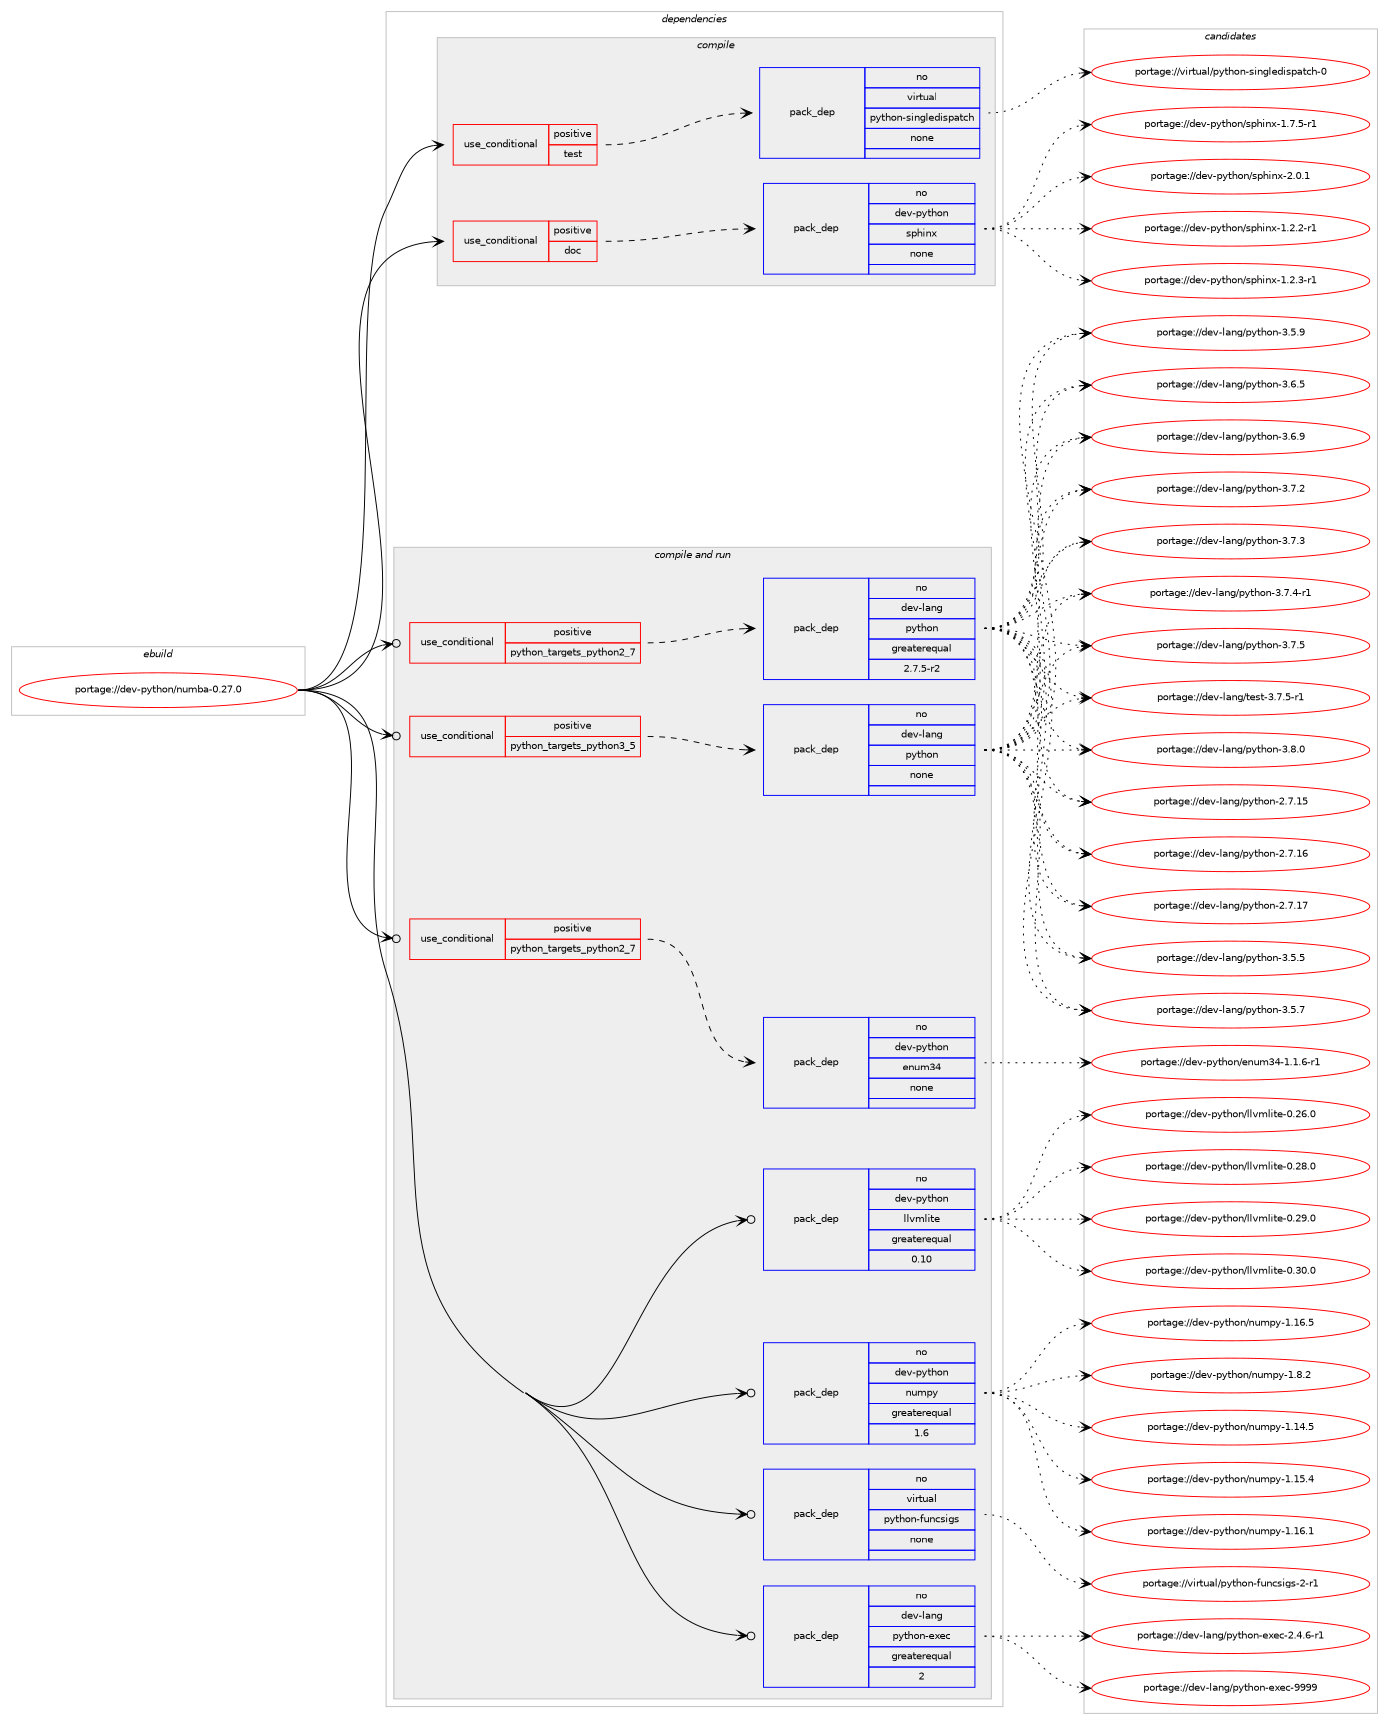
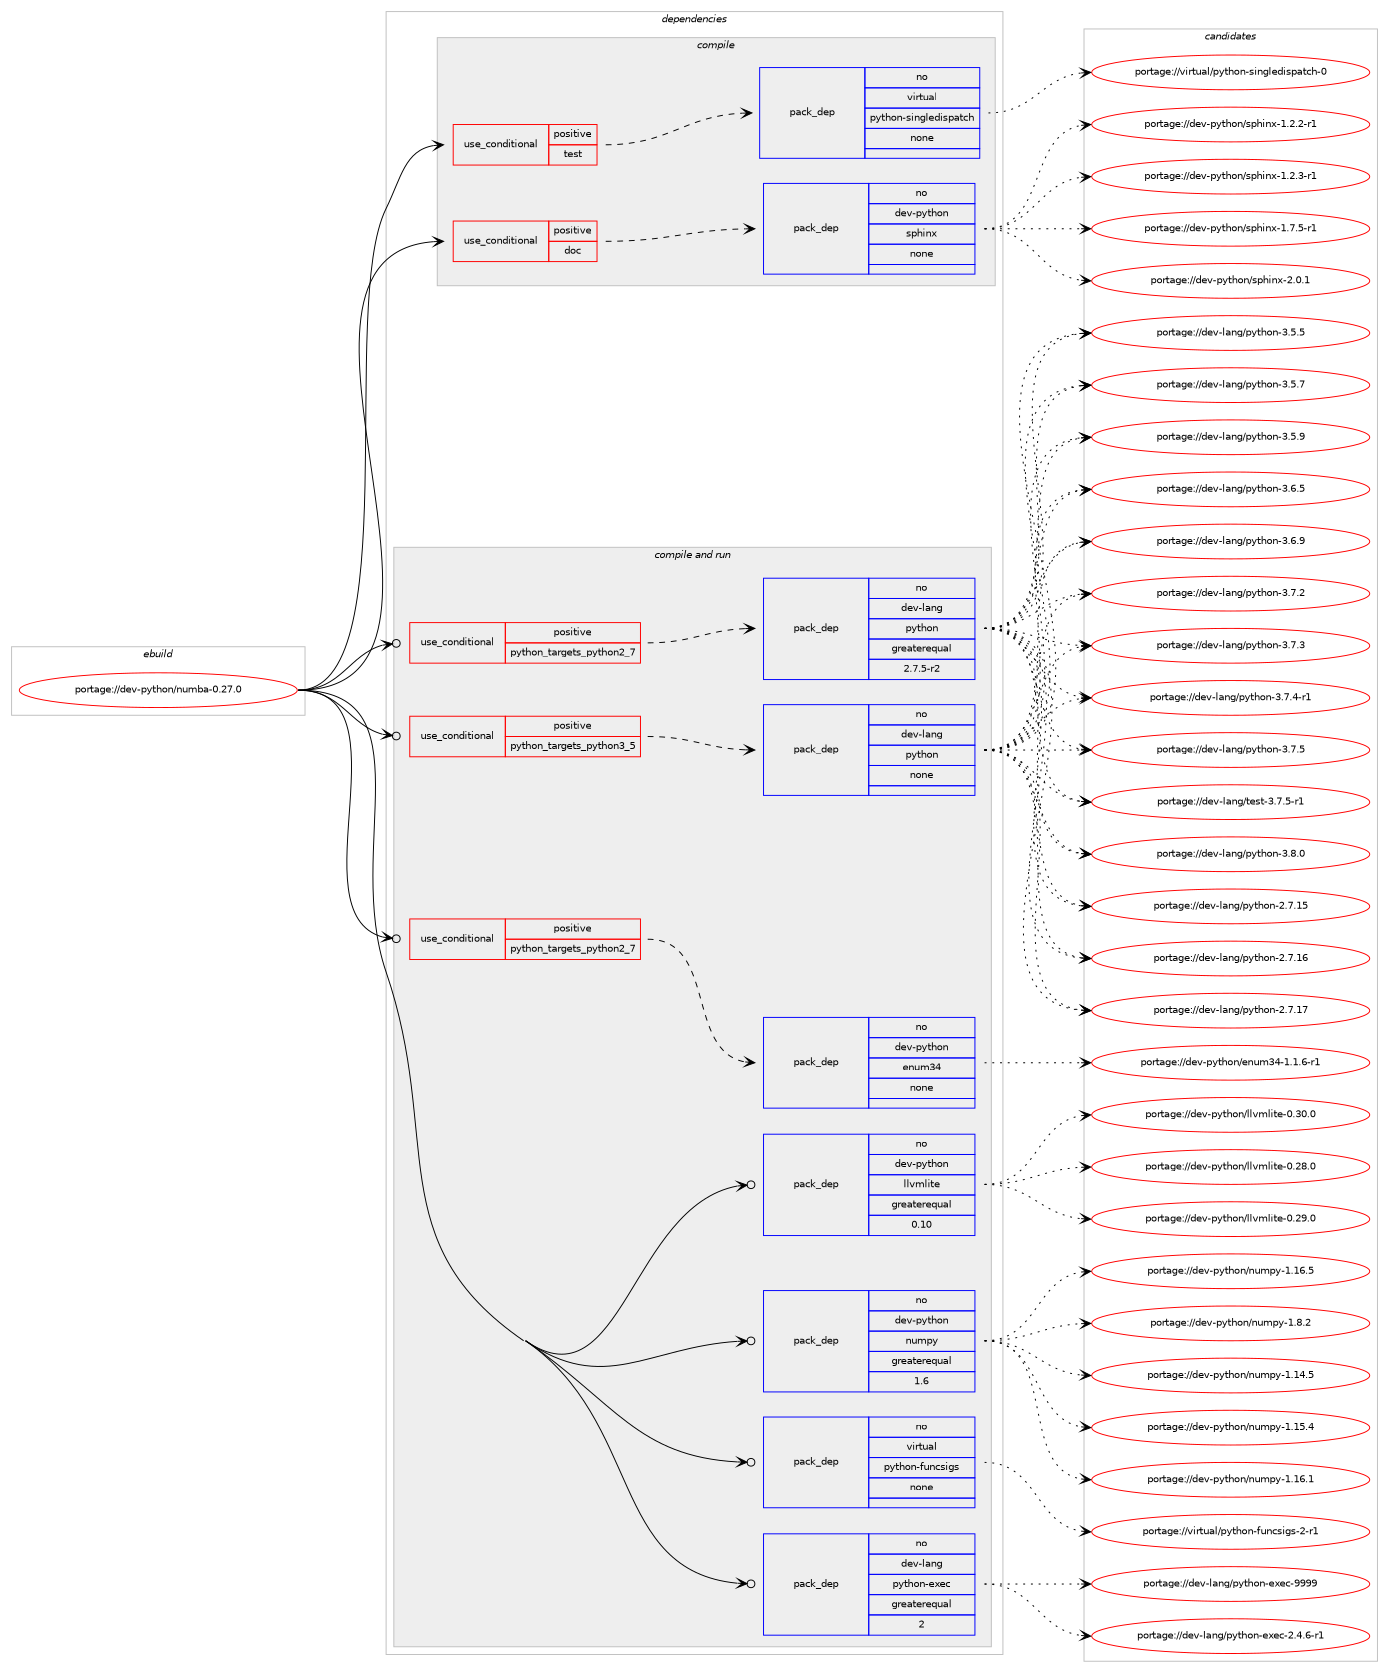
node "portage://dev-python/llvmlite-0.26.0": removed
